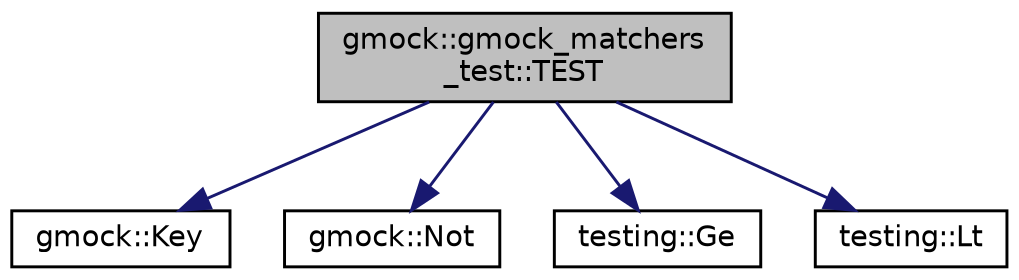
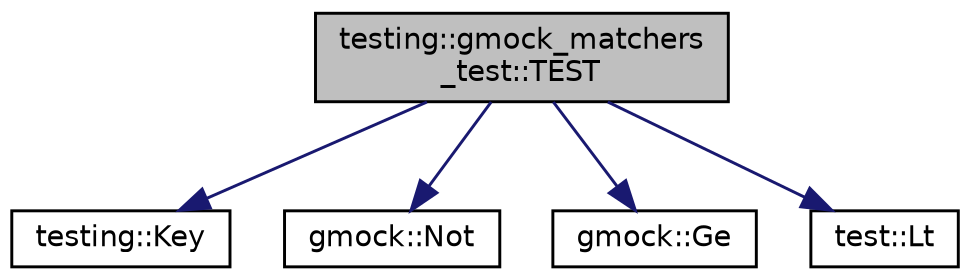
node "gmock::gmock_matchers _test::TEST": label "gmock::gmock_matchers _test::TEST" -> "testing::gmock_matchers _test::TEST"
node "gmock::Key": label "gmock::Key" -> "testing::Key"
node "testing::Ge": label "testing::Ge" -> "gmock::Ge"
node "testing::Lt": label "testing::Lt" -> "test::Lt"
